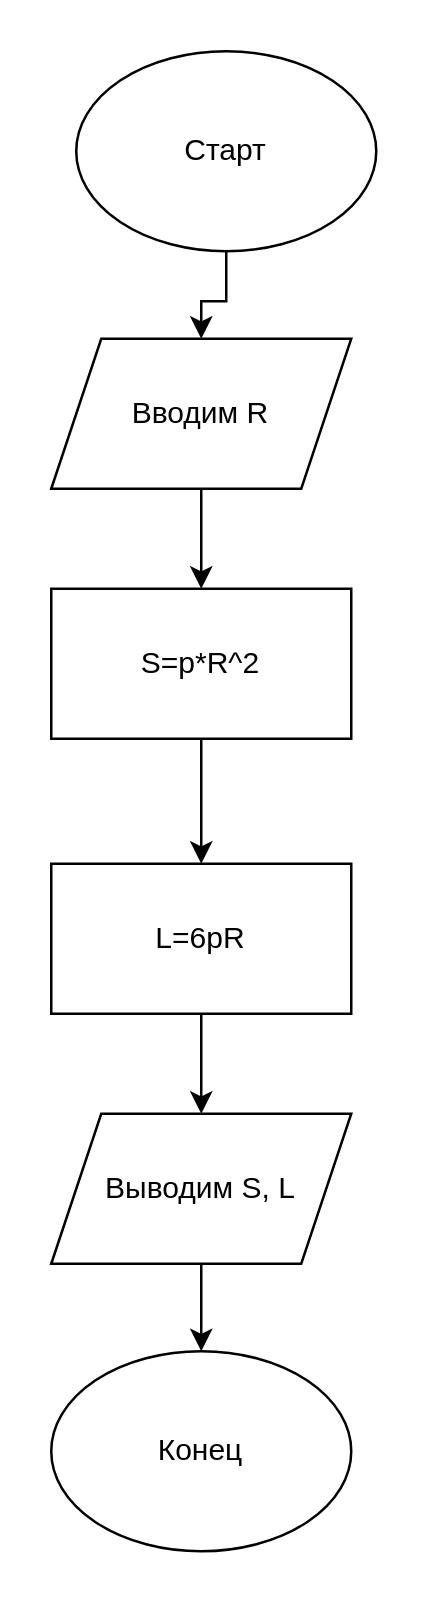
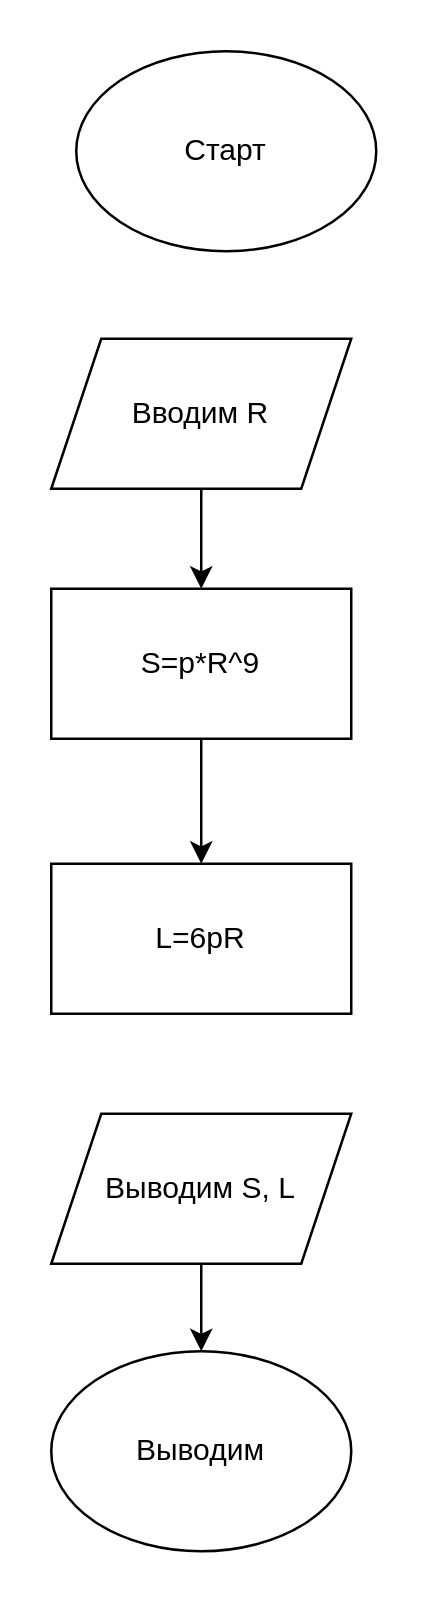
edge "Старт" -> "Вводим R": removed
node "S=p*R^2": label "S=p*R^2" -> "S=p*R^9"
edge "L=6pR" -> "Выводим S, L": removed
node "Конец": label "Конец" -> "Выводим"
